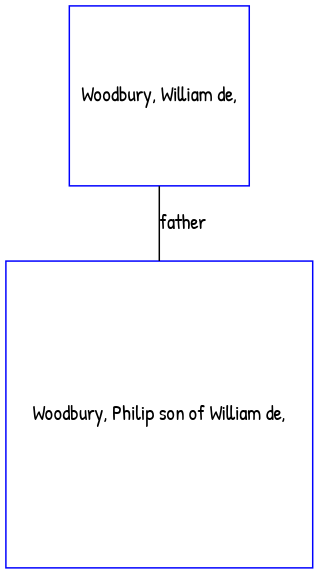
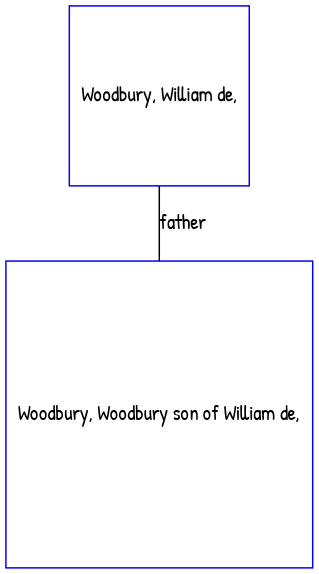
node "Woodbury, Philip son of William de,": label "Woodbury, Philip son of William de," -> "Woodbury, Woodbury son of William de,"
